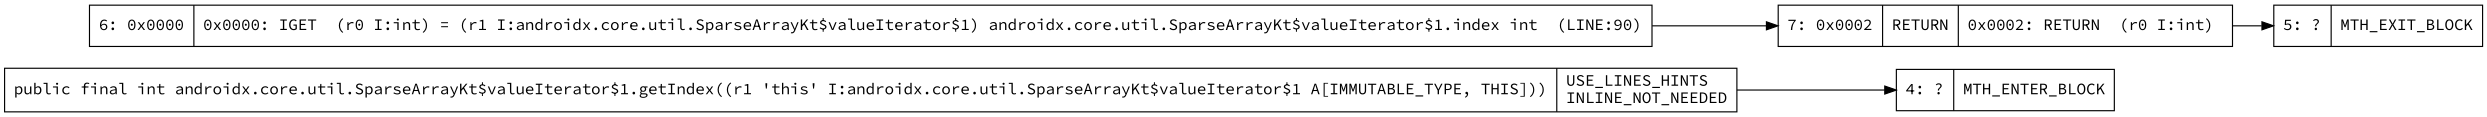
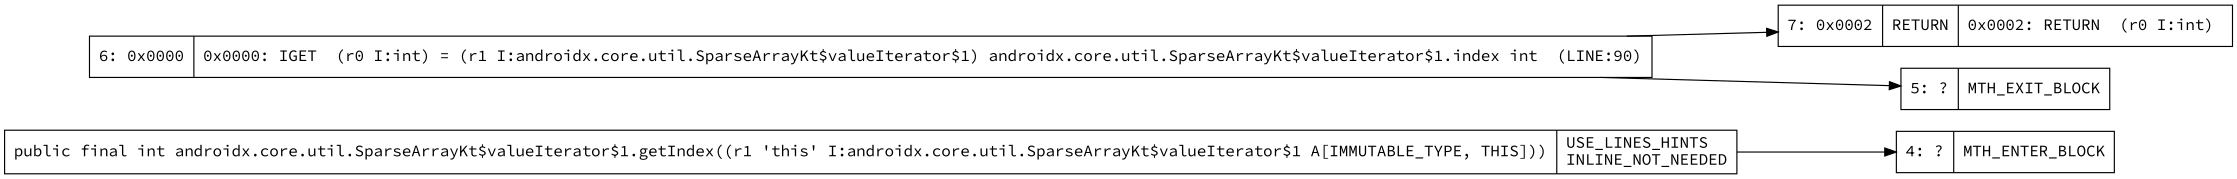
edge "7: 0x0002" -> "5: ?": now "6: 0x0000" -> "5: ?"
